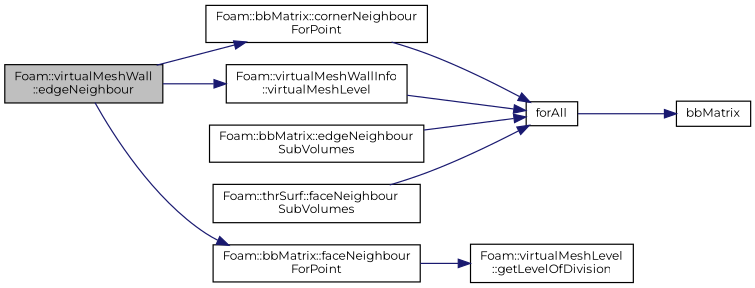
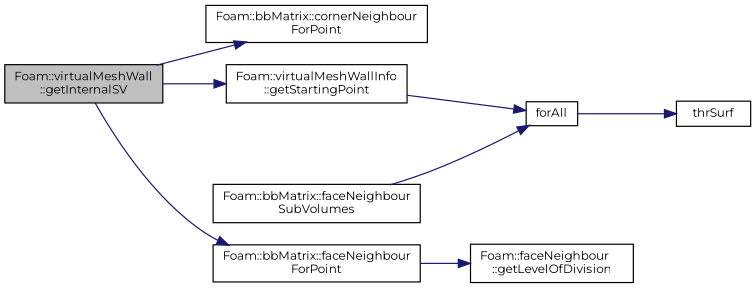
edge "Foam::bbMatrix::cornerNeighbour ForPoint" -> "forAll": removed
node "Foam::virtualMeshWall ::edgeNeighbour": label "Foam::virtualMeshWall ::edgeNeighbour" -> "Foam::virtualMeshWall ::getInternalSV"
node "Foam::virtualMeshWallInfo ::virtualMeshLevel": label "Foam::virtualMeshWallInfo ::virtualMeshLevel" -> "Foam::virtualMeshWallInfo ::getStartingPoint"
node "bbMatrix": label "bbMatrix" -> "thrSurf"
node "Foam::bbMatrix::edgeNeighbour SubVolumes": removed
node "Foam::thrSurf::faceNeighbour SubVolumes": label "Foam::thrSurf::faceNeighbour SubVolumes" -> "Foam::bbMatrix::faceNeighbour SubVolumes"
node "Foam::virtualMeshLevel ::getLevelOfDivision": label "Foam::virtualMeshLevel ::getLevelOfDivision" -> "Foam::faceNeighbour ::getLevelOfDivision"
